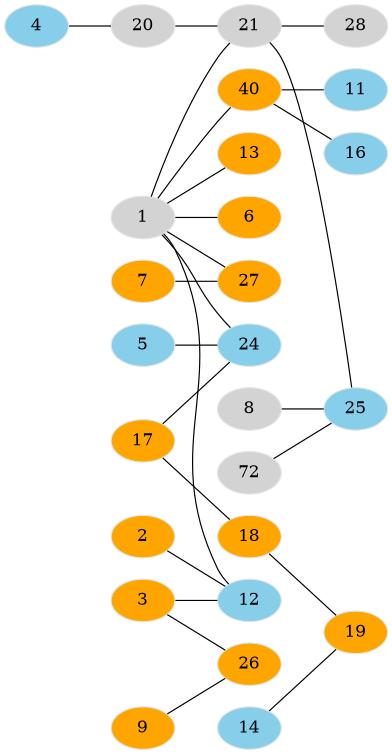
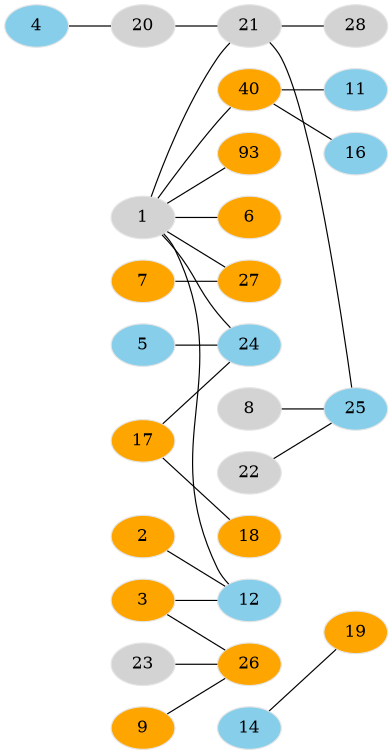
node "13": label "13" -> "93"
node "72": label "72" -> "22"
edge "18" -- "19": removed
node "23": added
